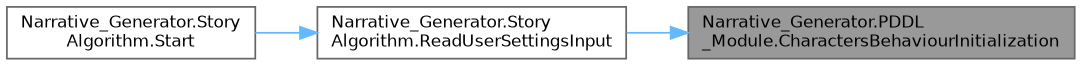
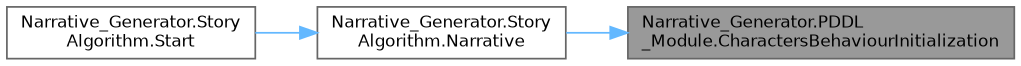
node "Narrative_Generator.Story Algorithm.ReadUserSettingsInput": label "Narrative_Generator.Story Algorithm.ReadUserSettingsInput" -> "Narrative_Generator.Story Algorithm.Narrative"
